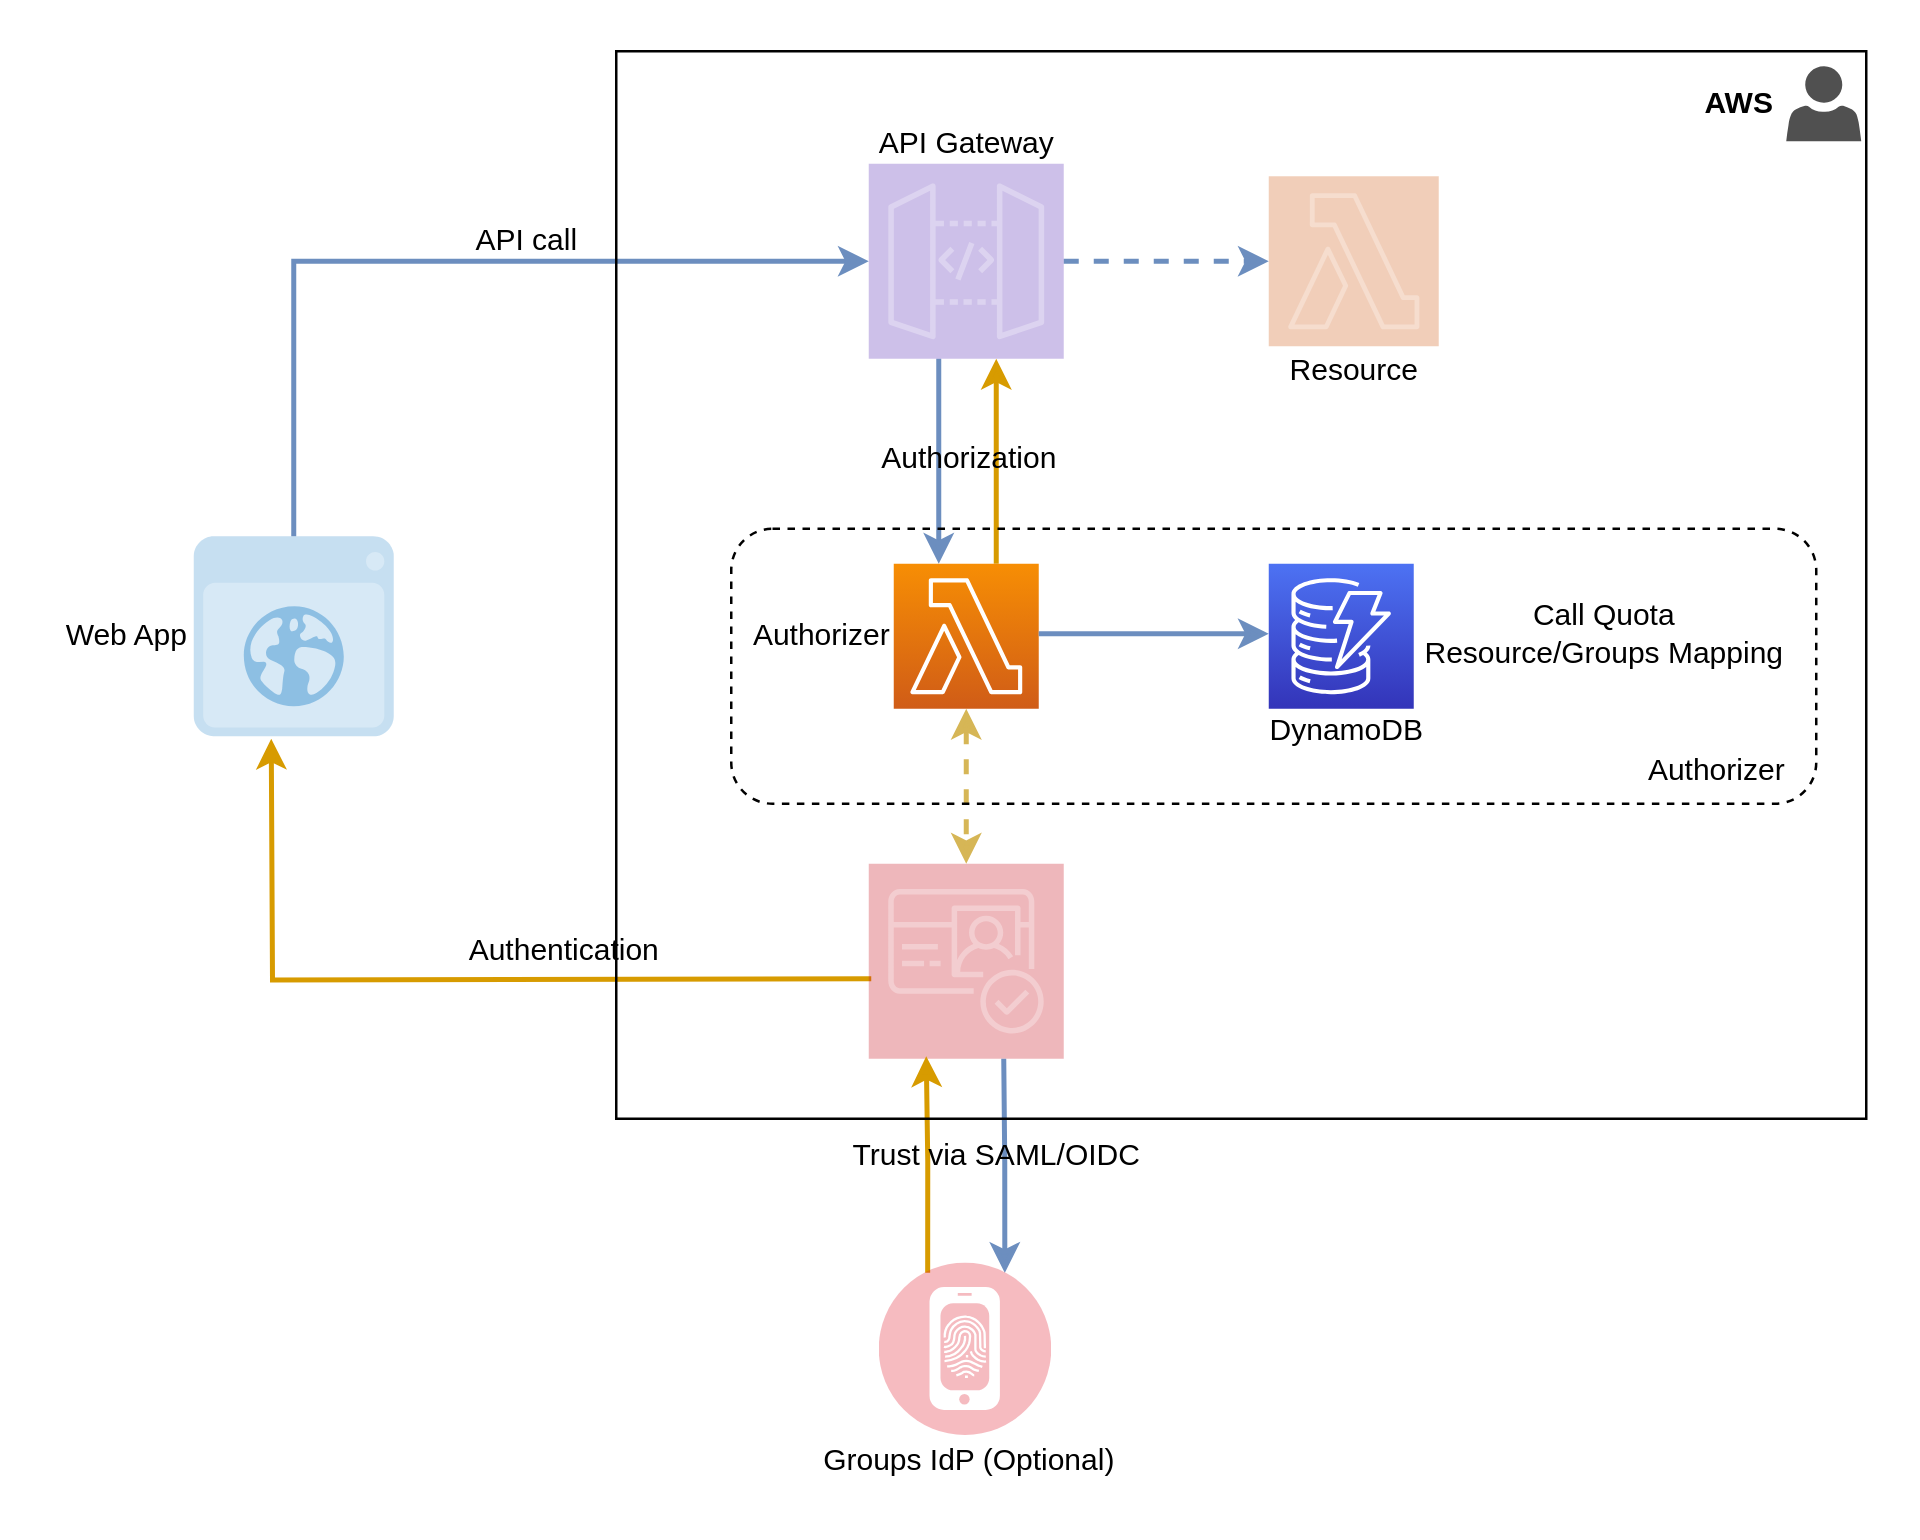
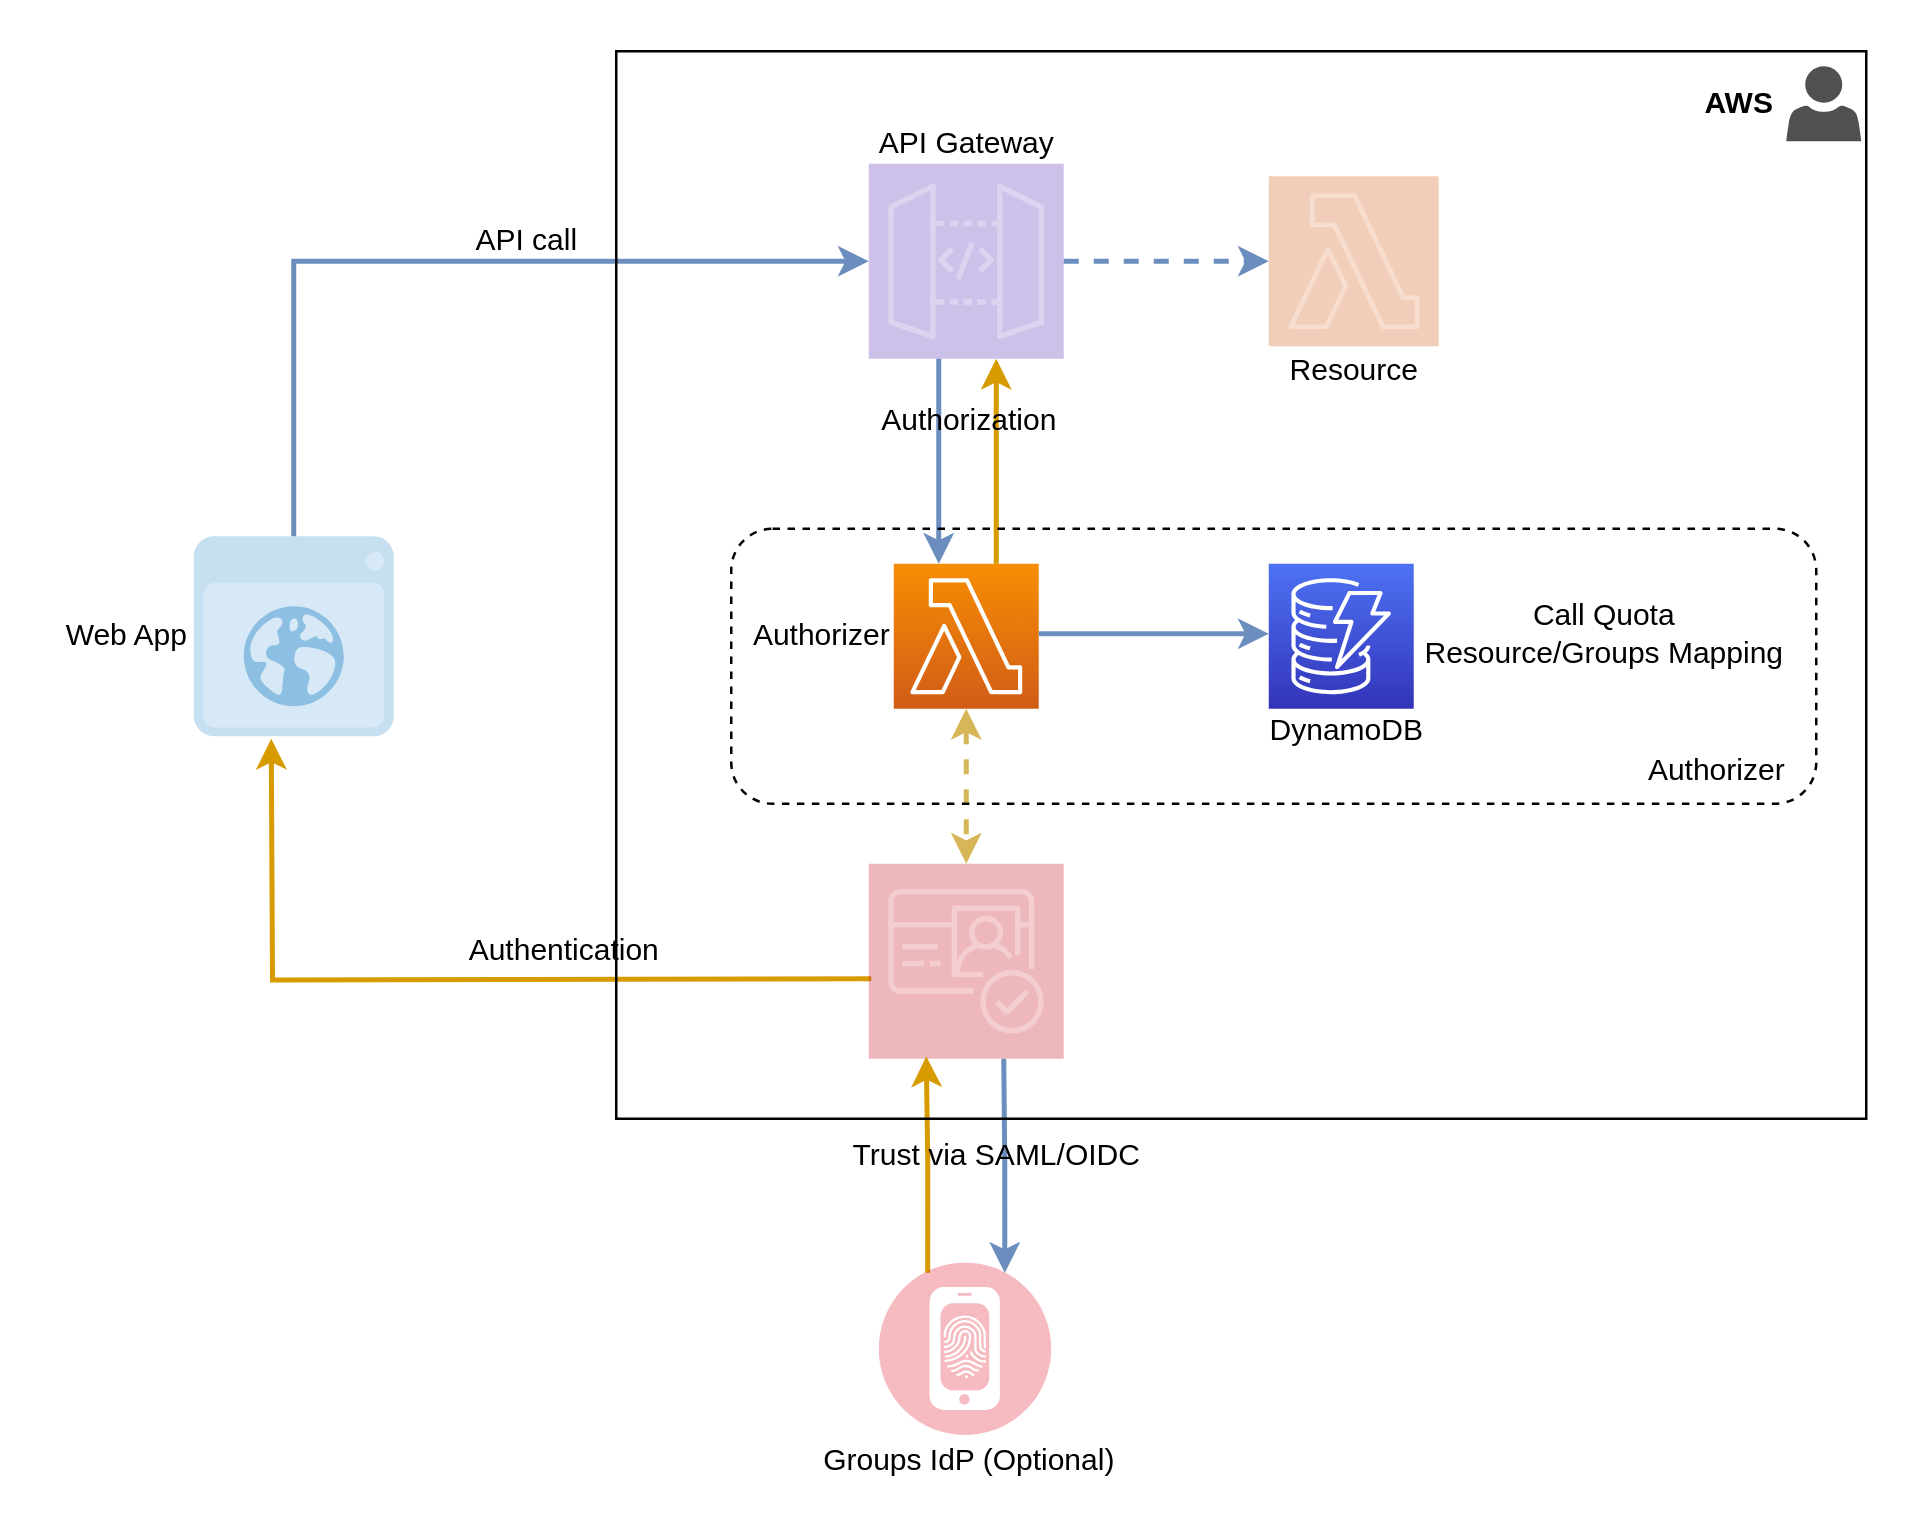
node "Authorization": moved (969, 459) -> (969, 421)
